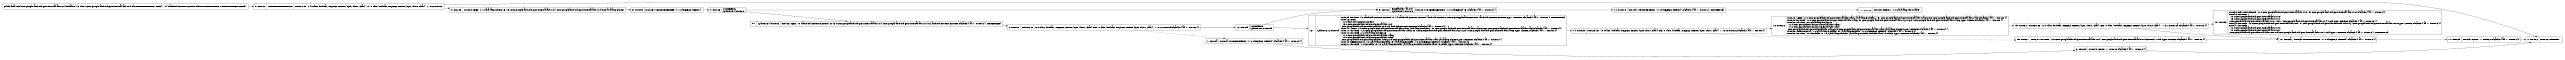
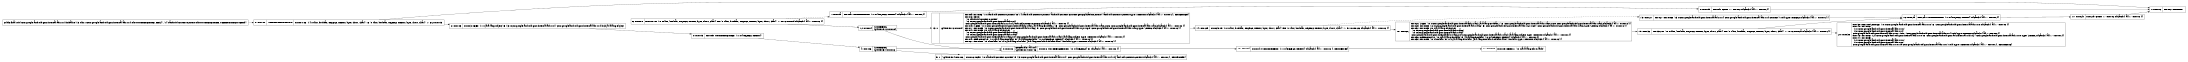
edge "5: ?" -> "6: 0x0008": removed
node "20: 0x003e": text "3x0047: INVOKE" -> "0x0047: INVOKE"
